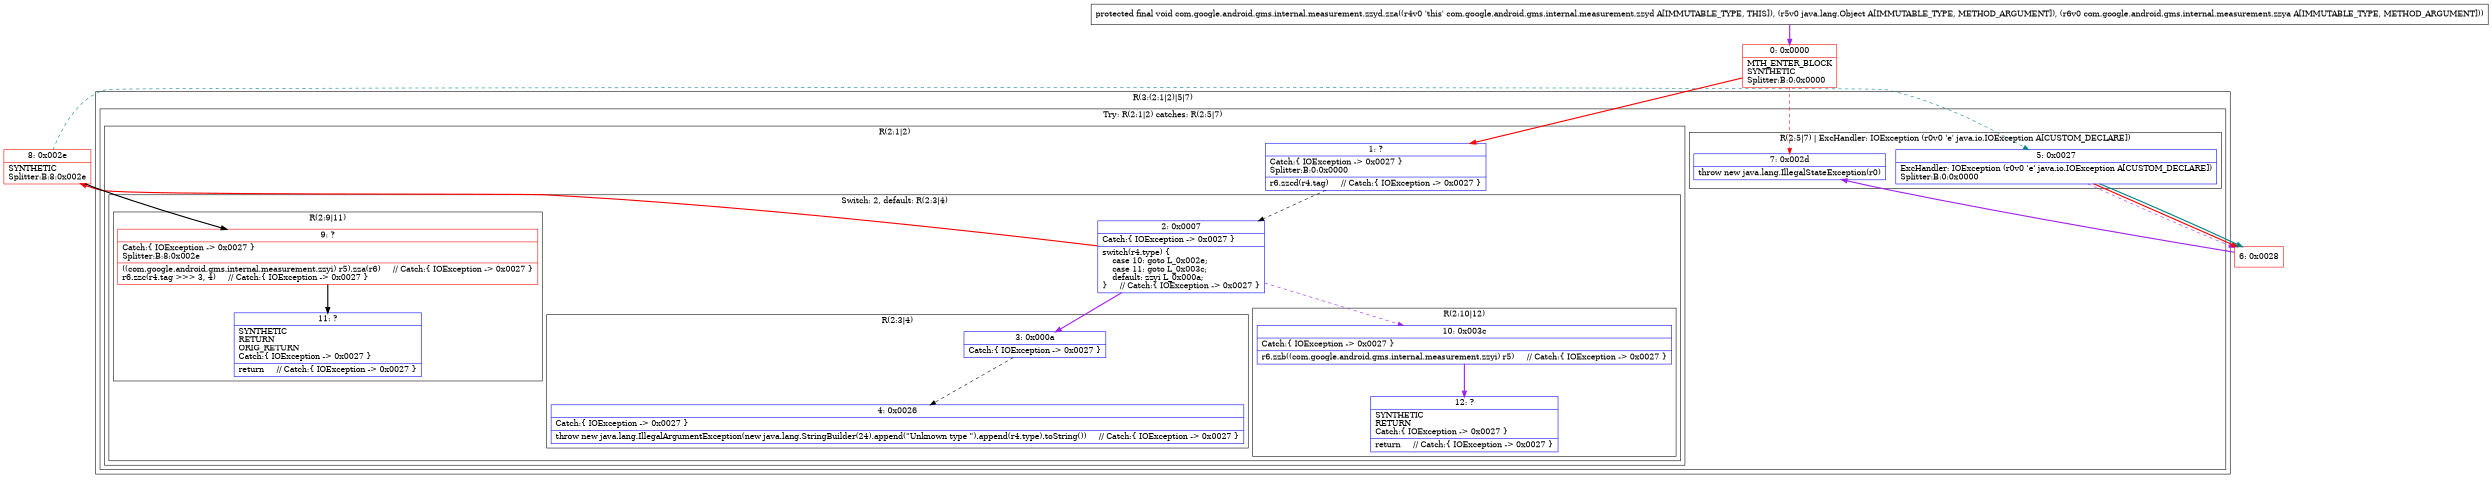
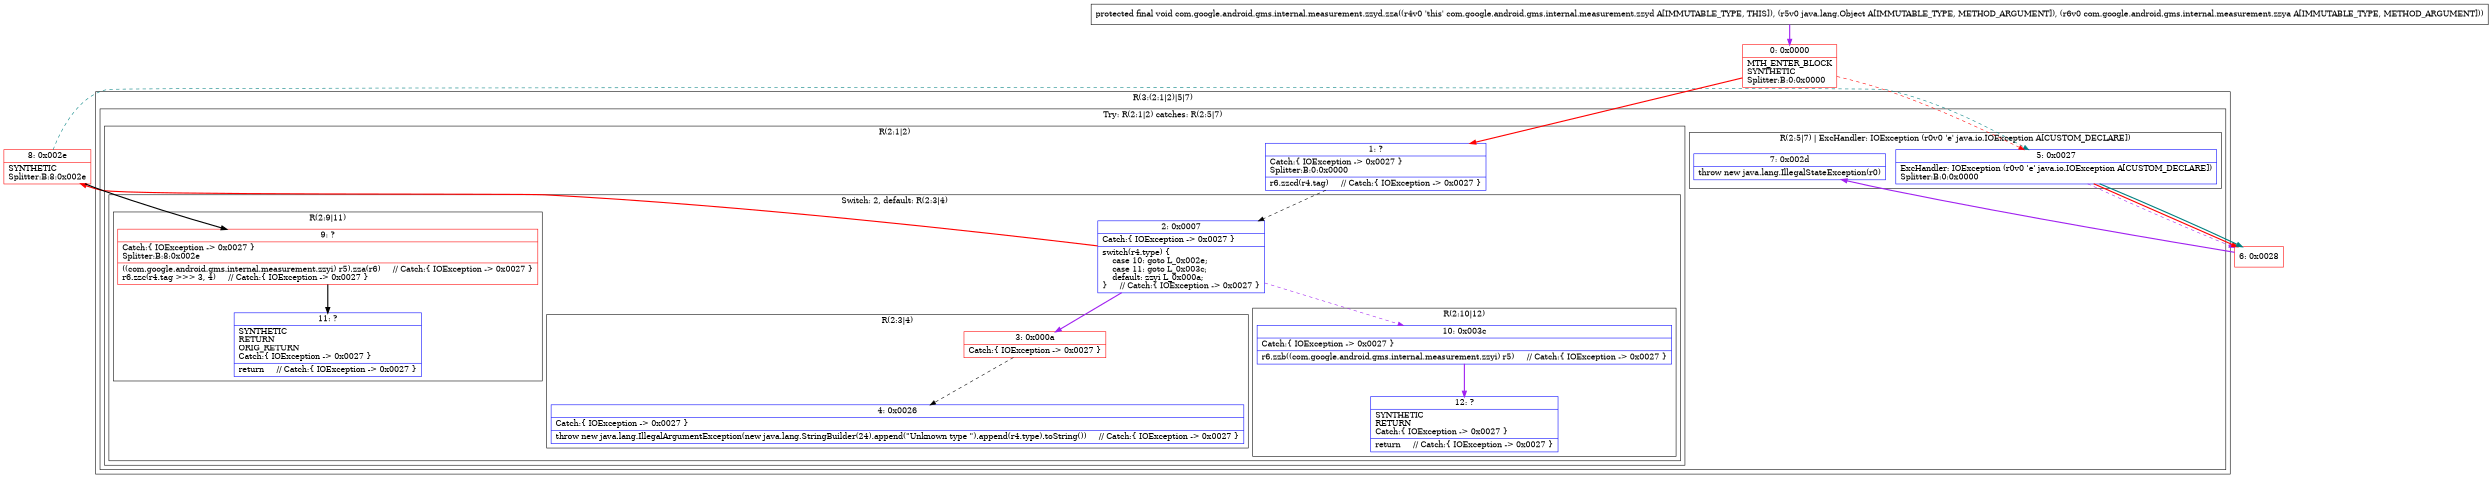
edge "0: 0x0000" -> "7: 0x002d": now "0: 0x0000" -> "5: 0x0027"
node "3: 0x000a": color blue -> red
